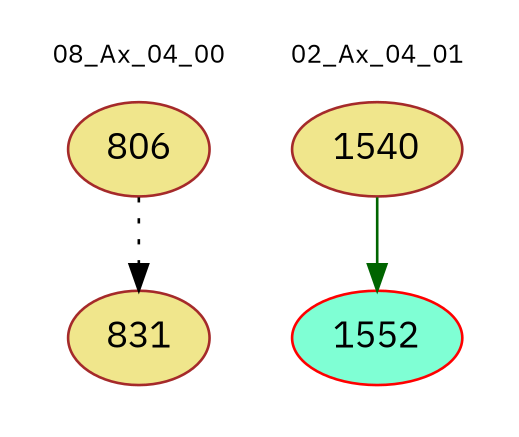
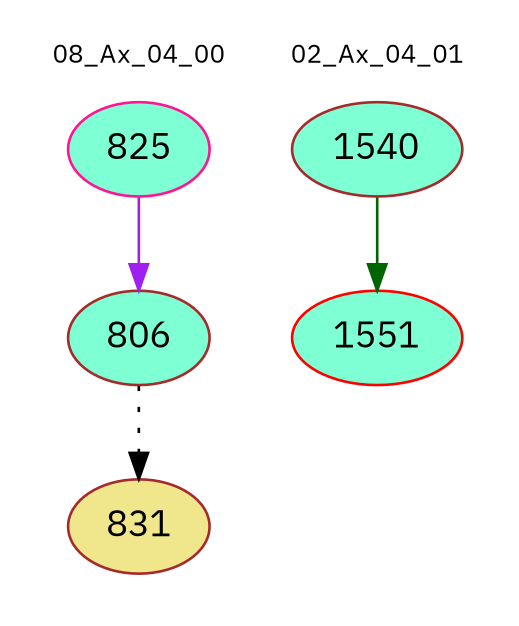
node "825": added
node "806": fillcolor khaki -> aquamarine
node "1540": fillcolor khaki -> aquamarine
node "1552": label "1552" -> "1551"
